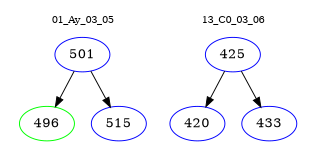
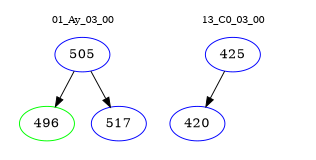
cluster "01_Ay_03_05": label "01_Ay_03_05" -> "01_Ay_03_00"
cluster "13_C0_03_06": label "13_C0_03_06" -> "13_C0_03_00"
node "501": label "501" -> "505"
node "515": label "515" -> "517"
node "433": removed
